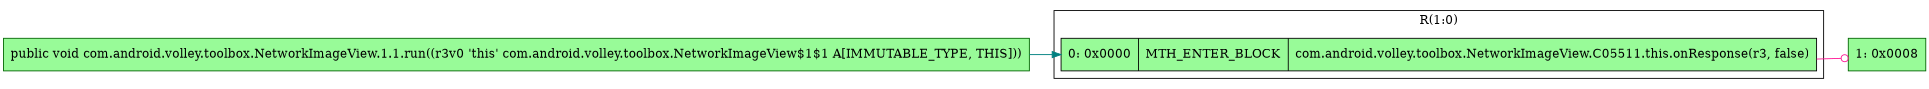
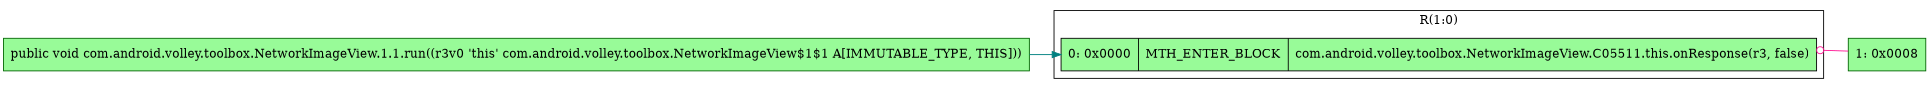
edge "0: 0x0000" -> "1: 0x0008": reversed
